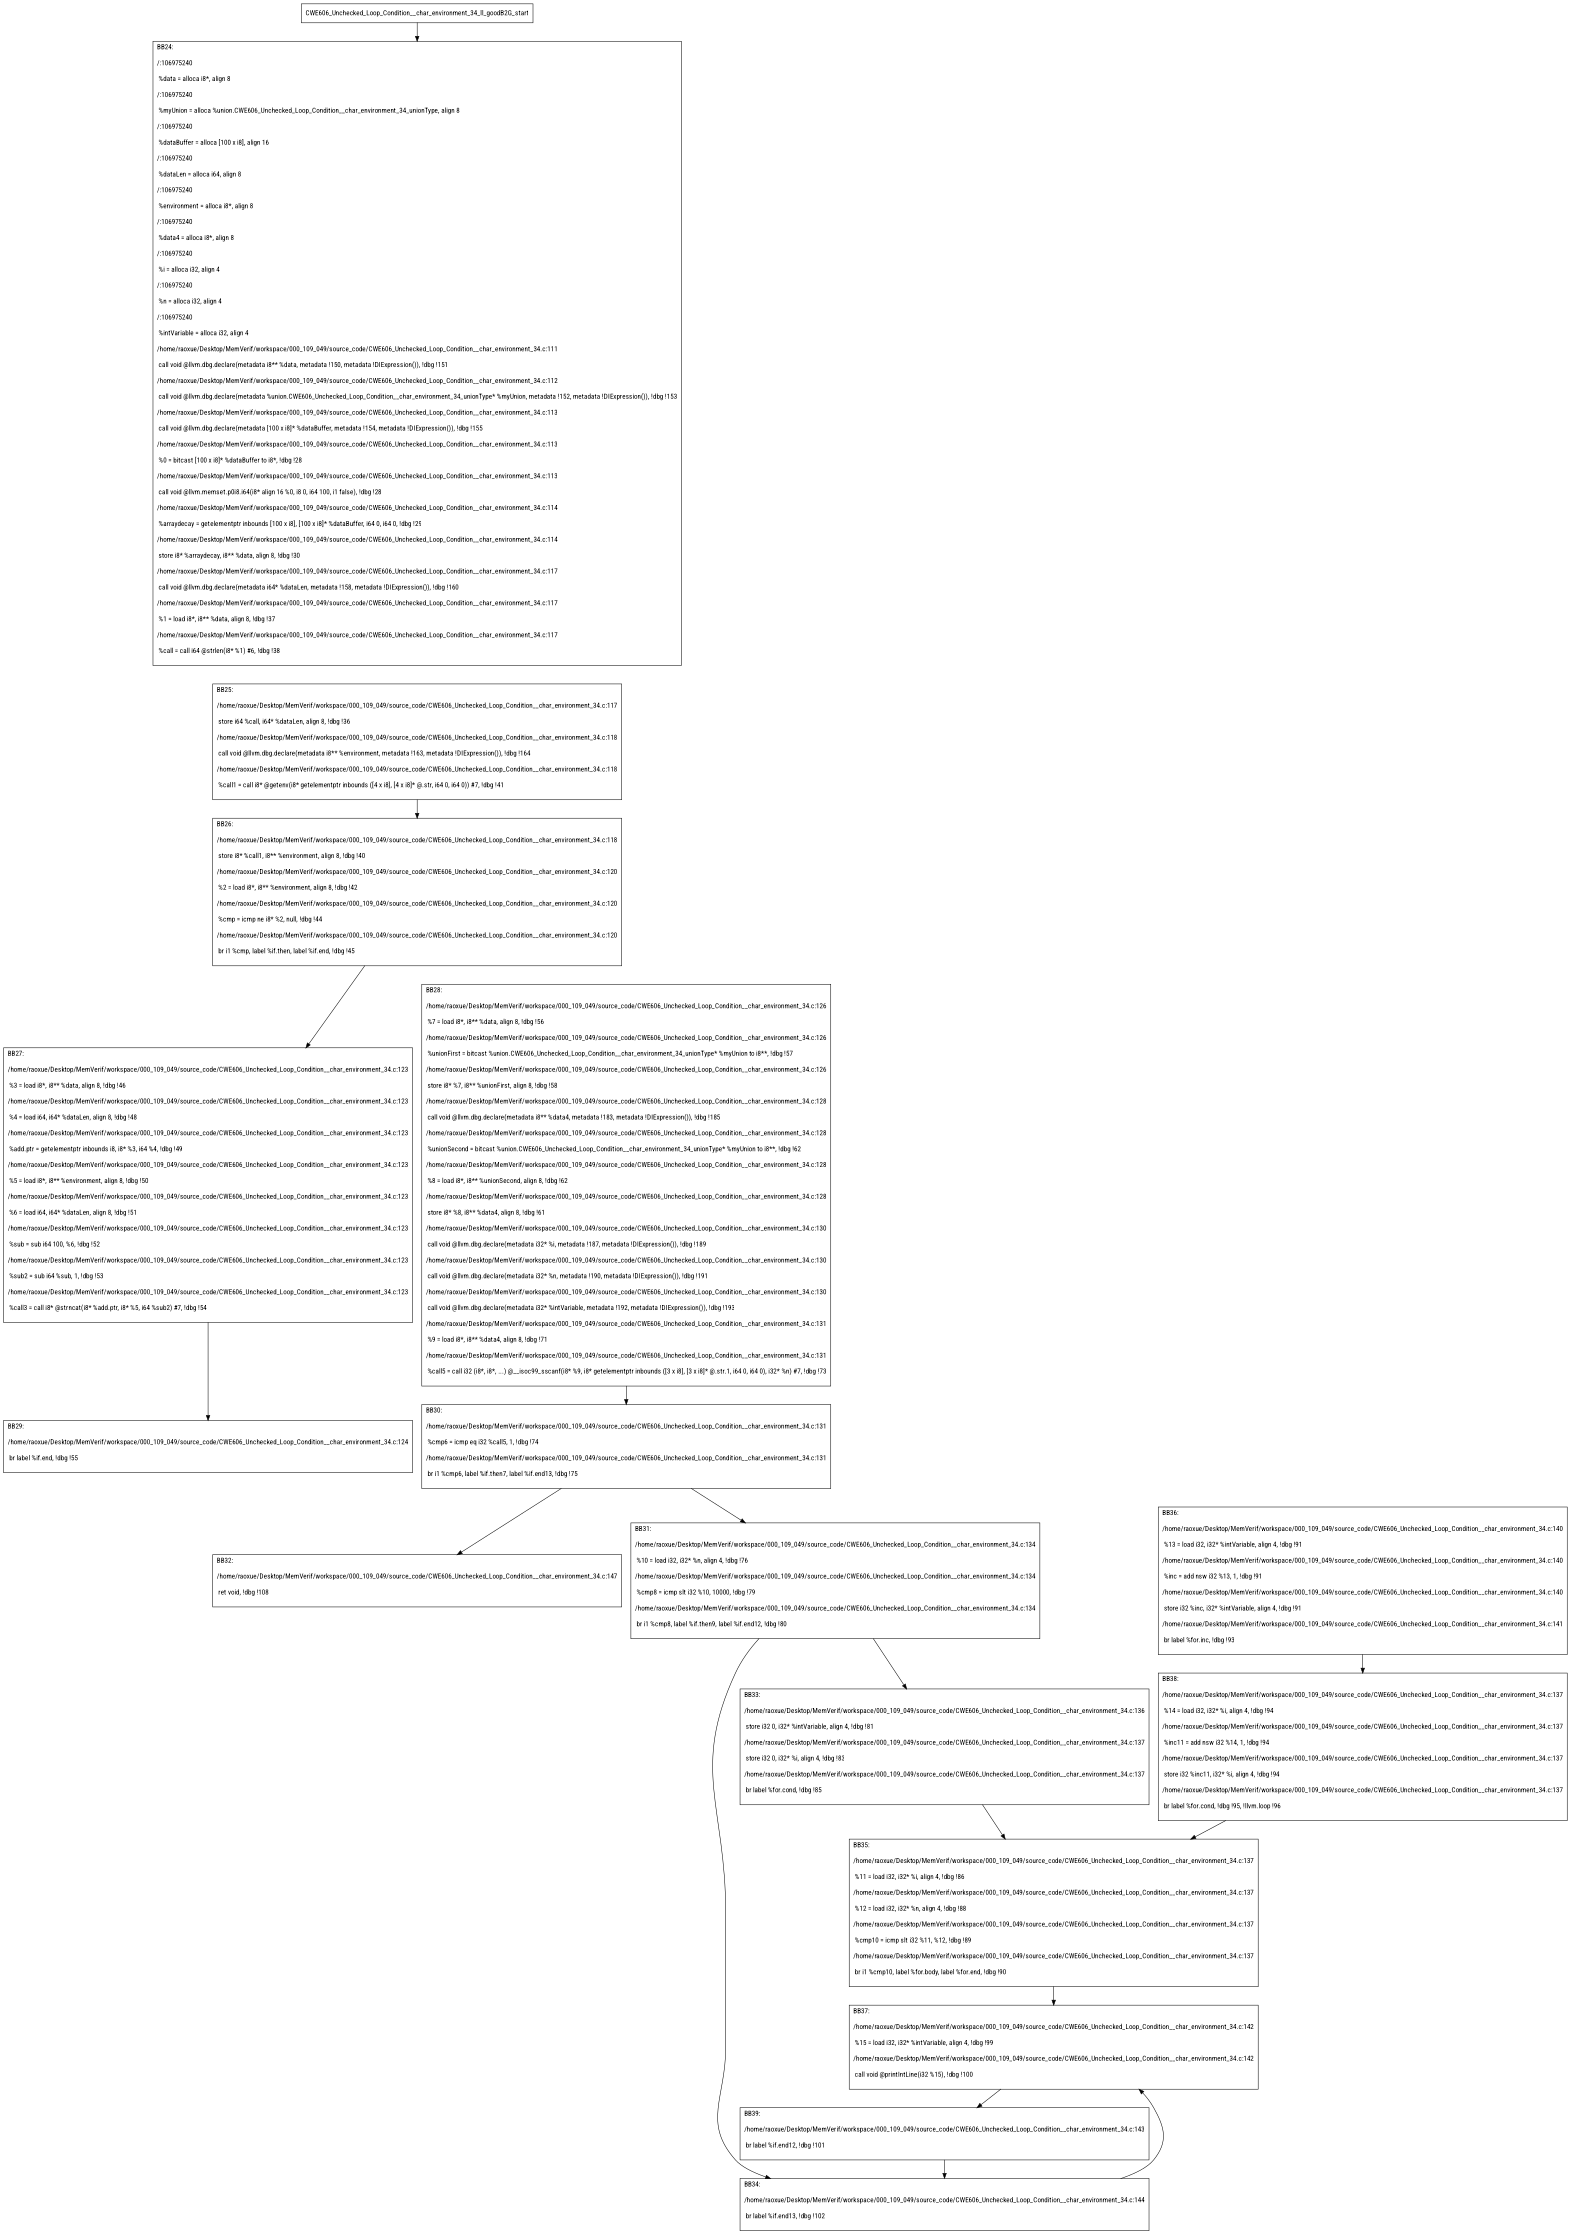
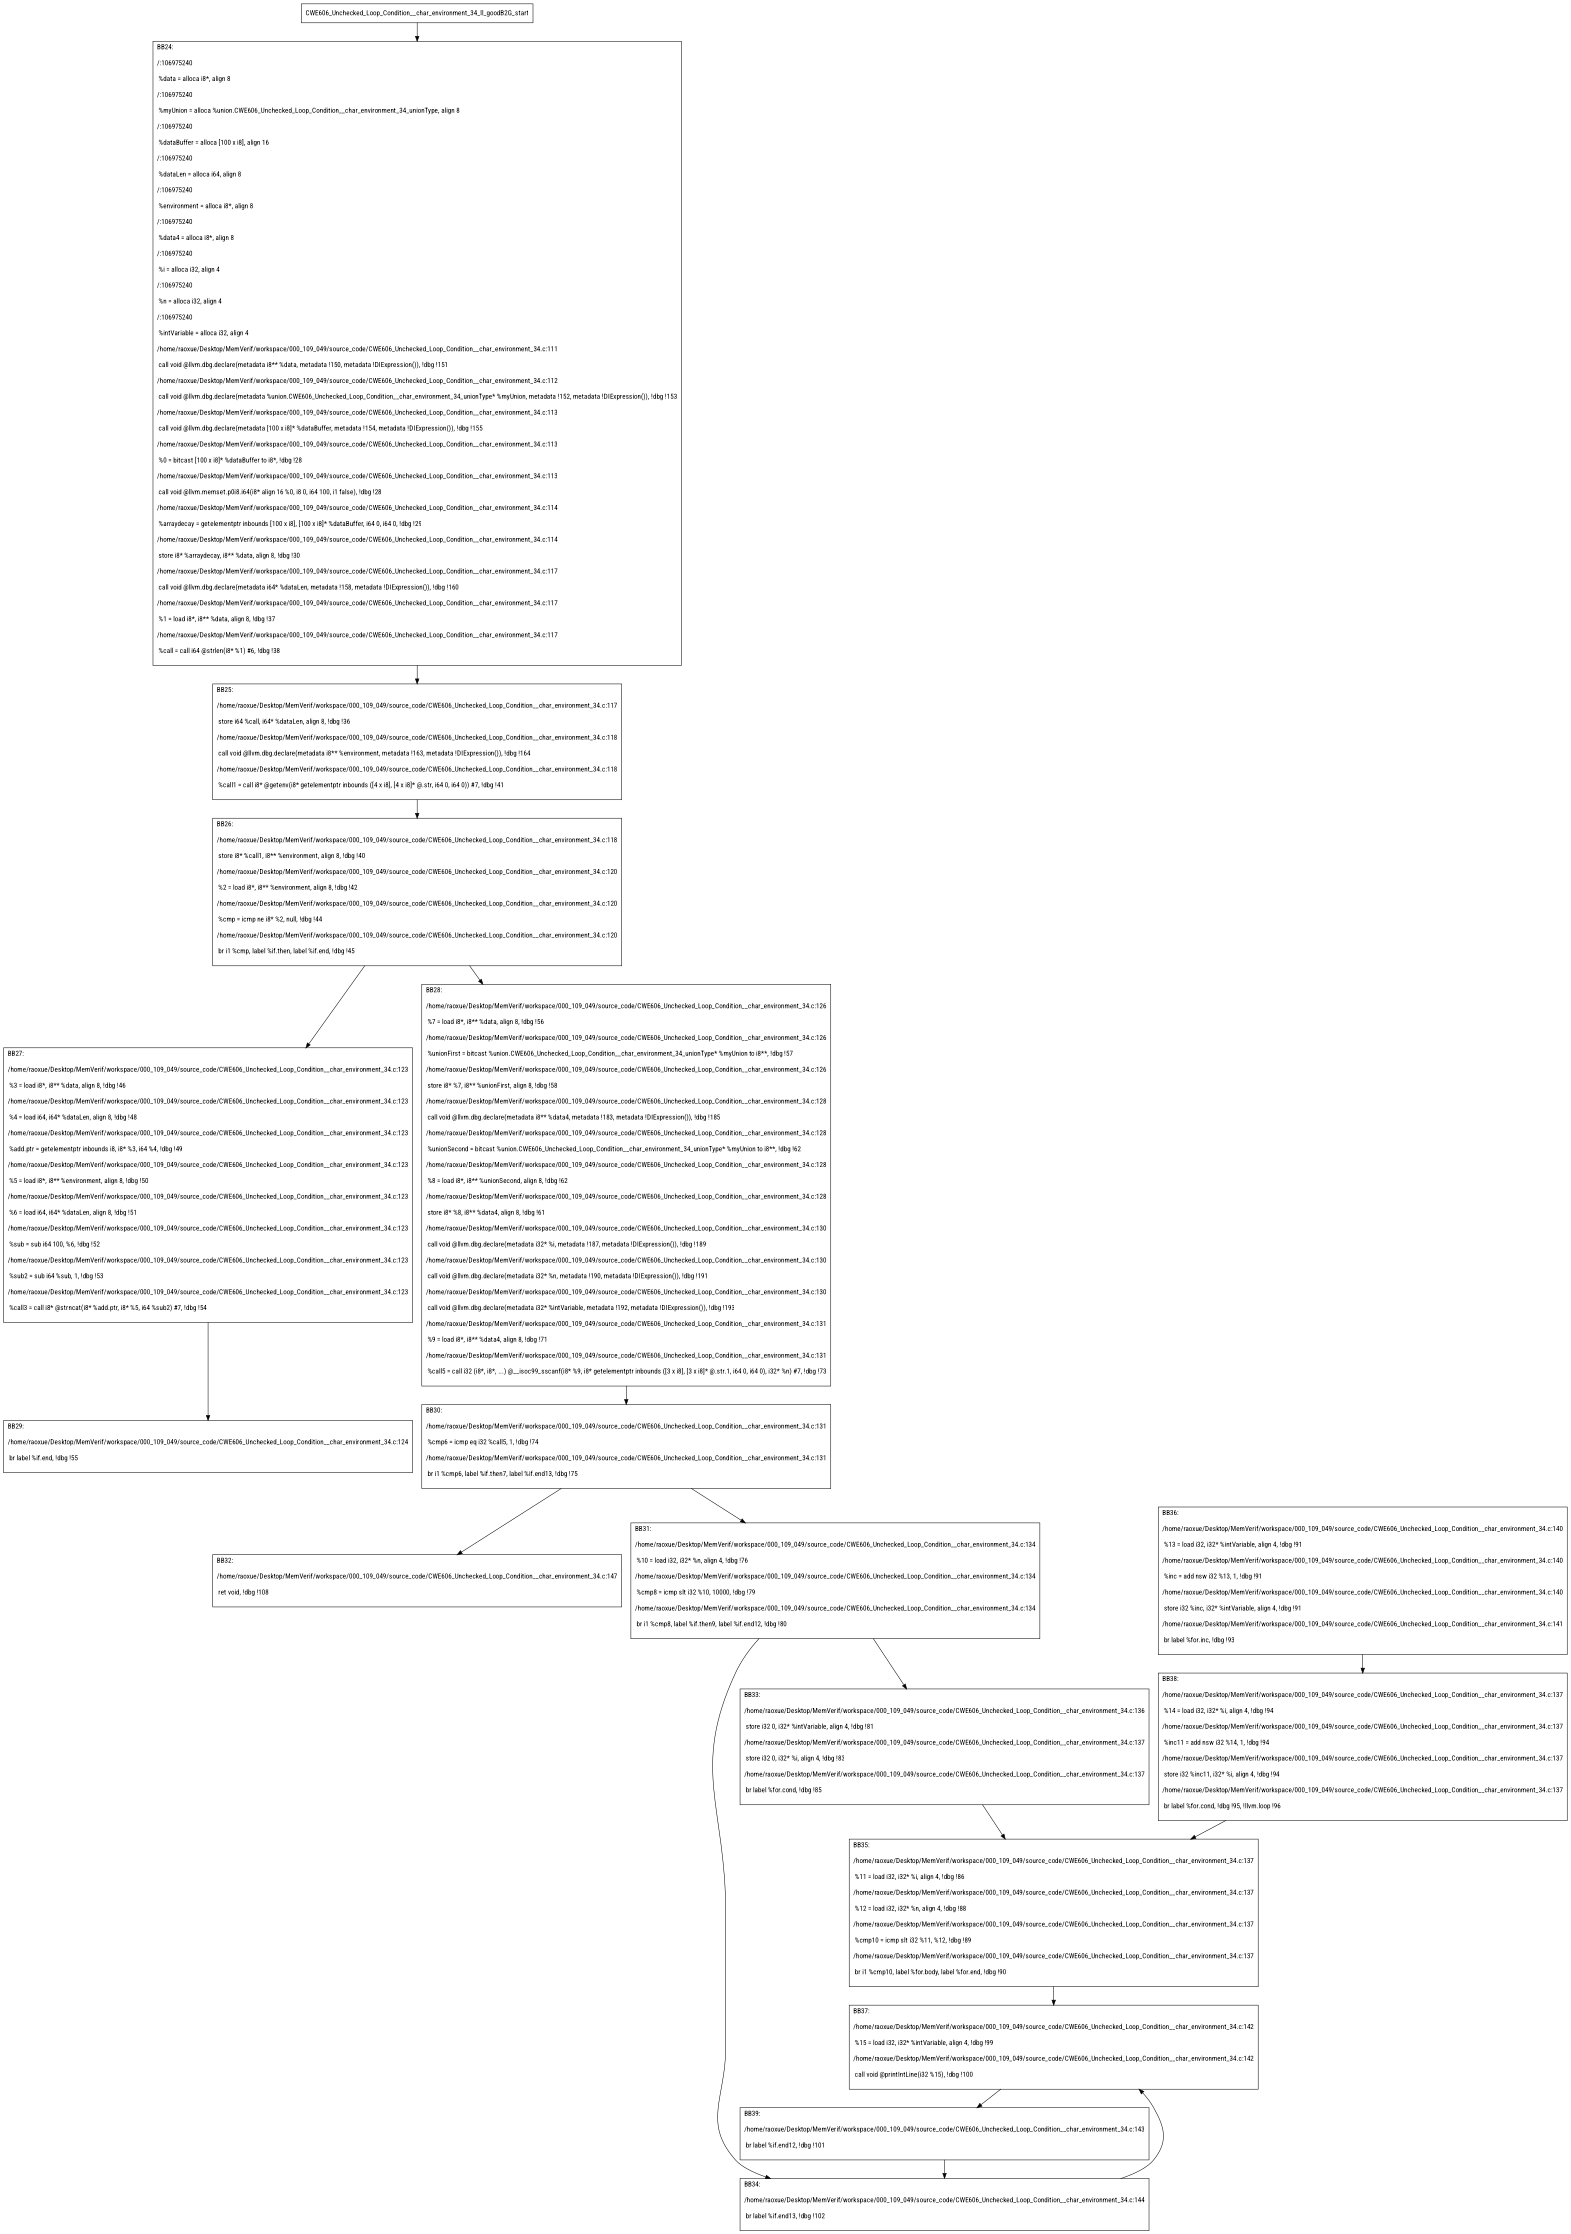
edge "BB24:" -> "BB25:": added
edge "BB26:" -> "BB28:": added
